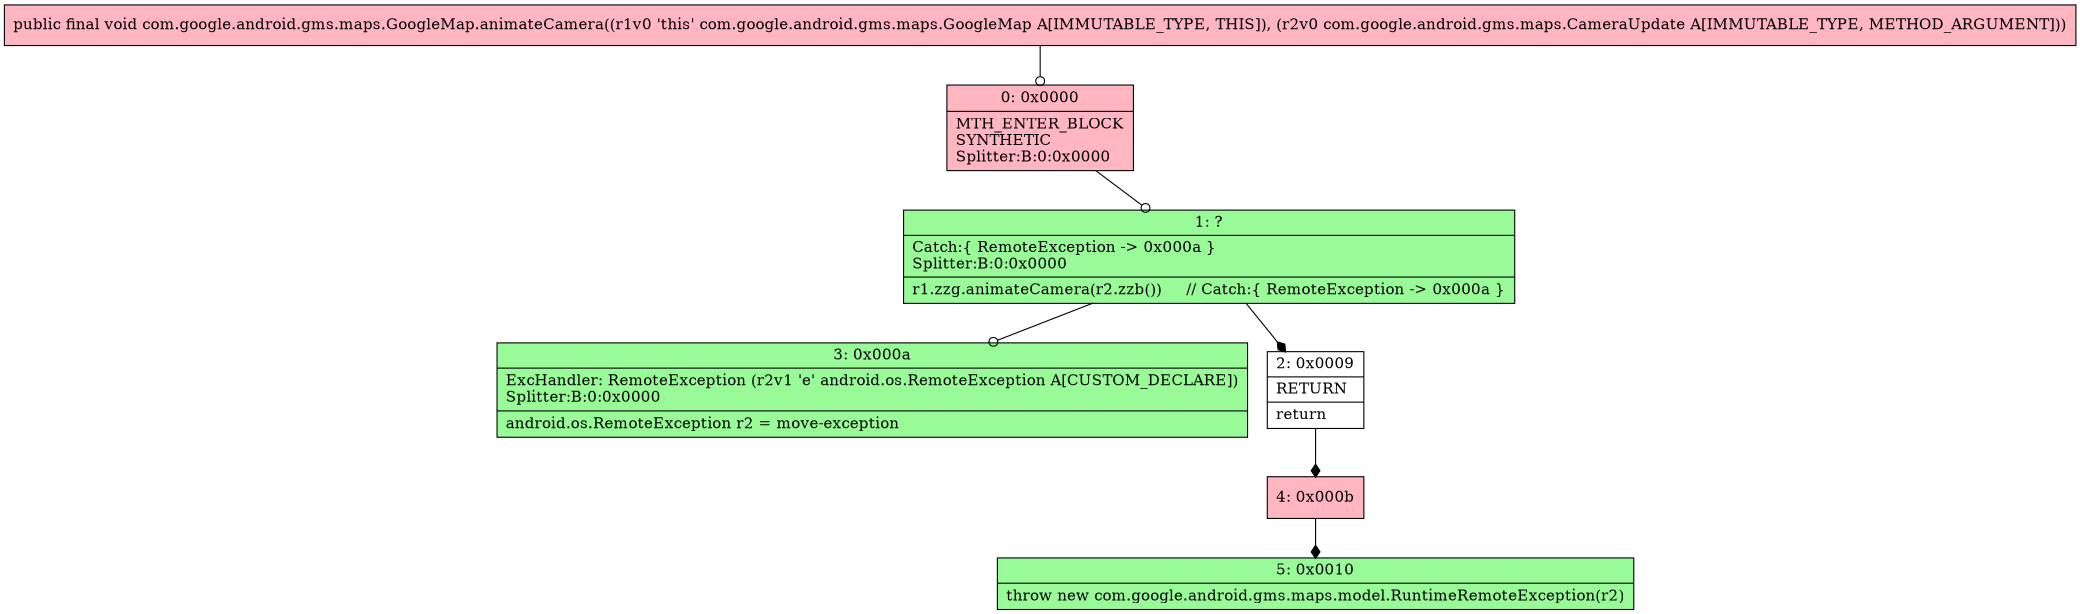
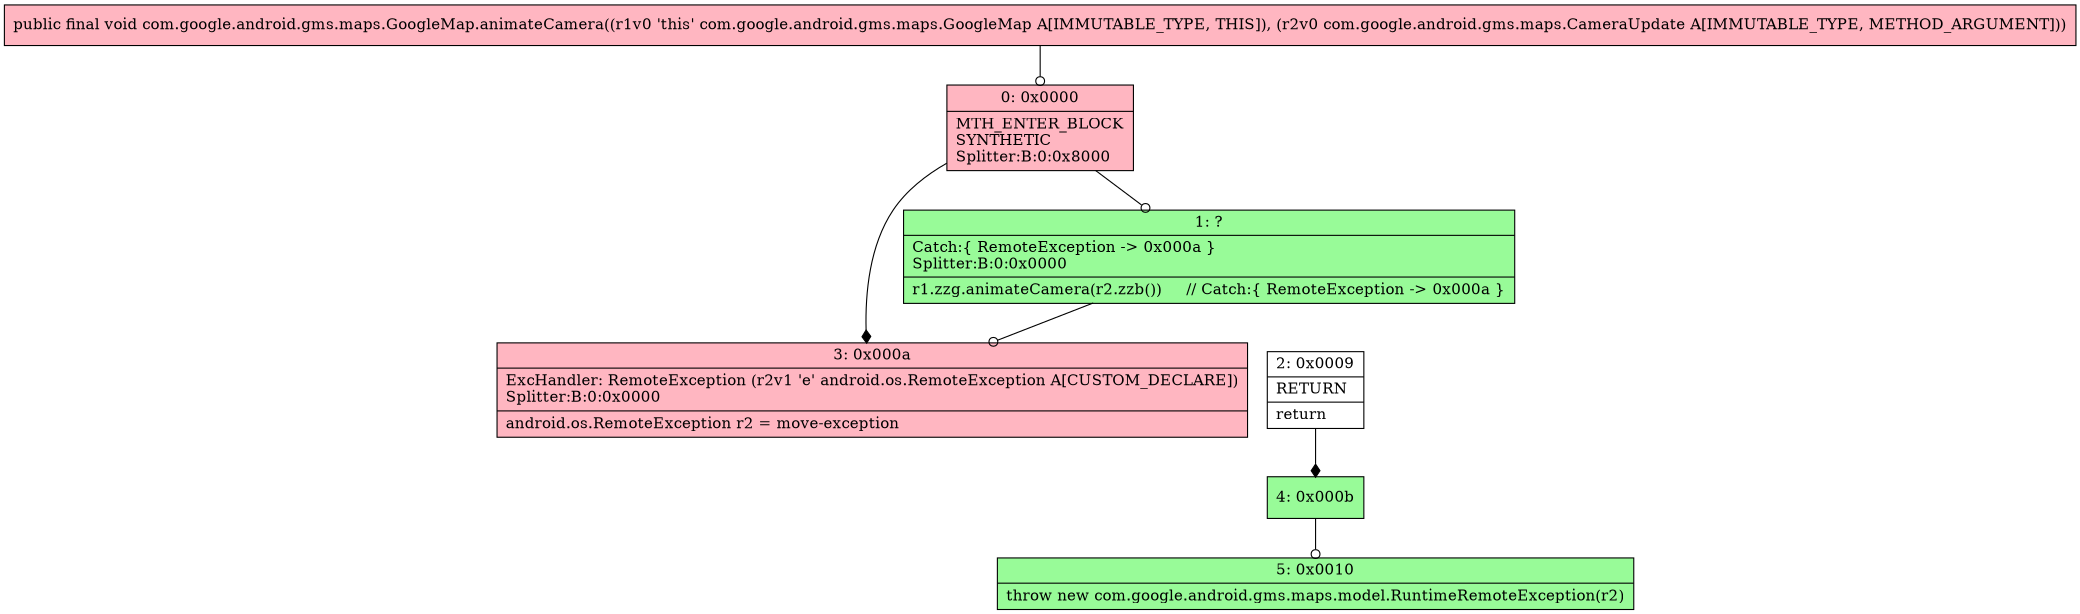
node "0: 0x0000": text "Splitter:B:0:0x0000" -> "Splitter:B:0:0x8000"
edge "0: 0x0000" -> "3: 0x000a": added
edge "1: ?" -> "2: 0x0009": removed
node "3: 0x000a": fillcolor palegreen -> lightpink
node "4: 0x000b": fillcolor lightpink -> palegreen
edge "4: 0x000b" -> "5: 0x0010": arrowhead diamond -> odot
